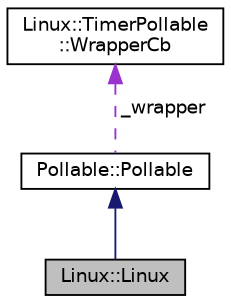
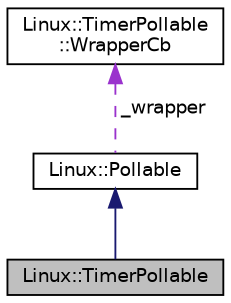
node "Pollable::Pollable": label "Pollable::Pollable" -> "Linux::Pollable"
node "Linux::Linux": label "Linux::Linux" -> "Linux::TimerPollable"
